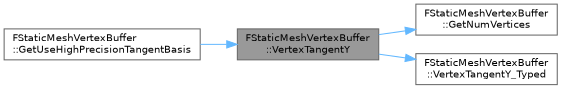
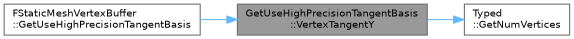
node "FStaticMeshVertexBuffer ::GetNumVertices": label "FStaticMeshVertexBuffer ::GetNumVertices" -> "Typed ::GetNumVertices"
node "FStaticMeshVertexBuffer ::VertexTangentY": label "FStaticMeshVertexBuffer ::VertexTangentY" -> "GetUseHighPrecisionTangentBasis ::VertexTangentY"
node "FStaticMeshVertexBuffer ::VertexTangentY_Typed": removed
